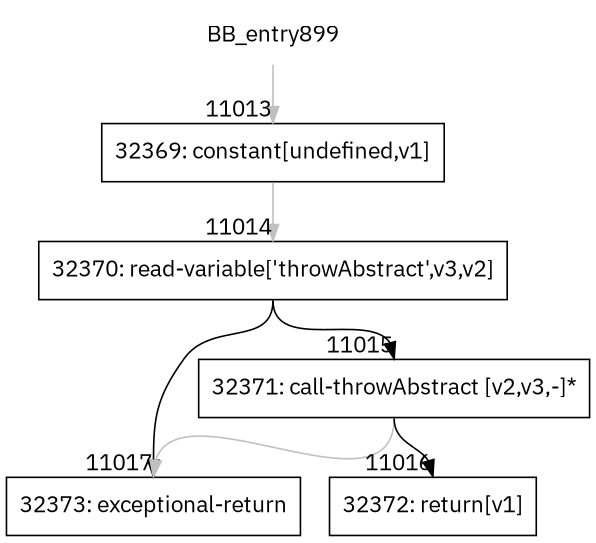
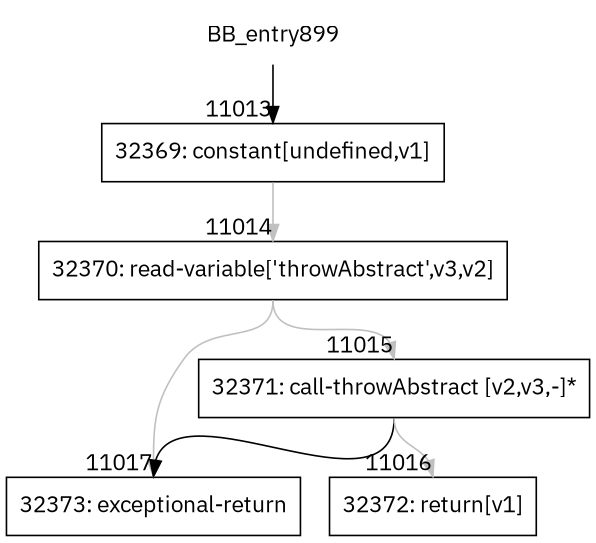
edge "BB_entry899" -> "32369: constant[undefined,v1]": color gray -> black
edge "32370: read-variable['throwAbstract',v3,v2]" -> "32371: call-throwAbstract [v2,v3,-]*": color black -> gray
edge "32370: read-variable['throwAbstract',v3,v2]" -> "32373: exceptional-return": color black -> gray
edge "32371: call-throwAbstract [v2,v3,-]*" -> "32372: return[v1]": color black -> gray
edge "32371: call-throwAbstract [v2,v3,-]*" -> "32373: exceptional-return": color gray -> black
